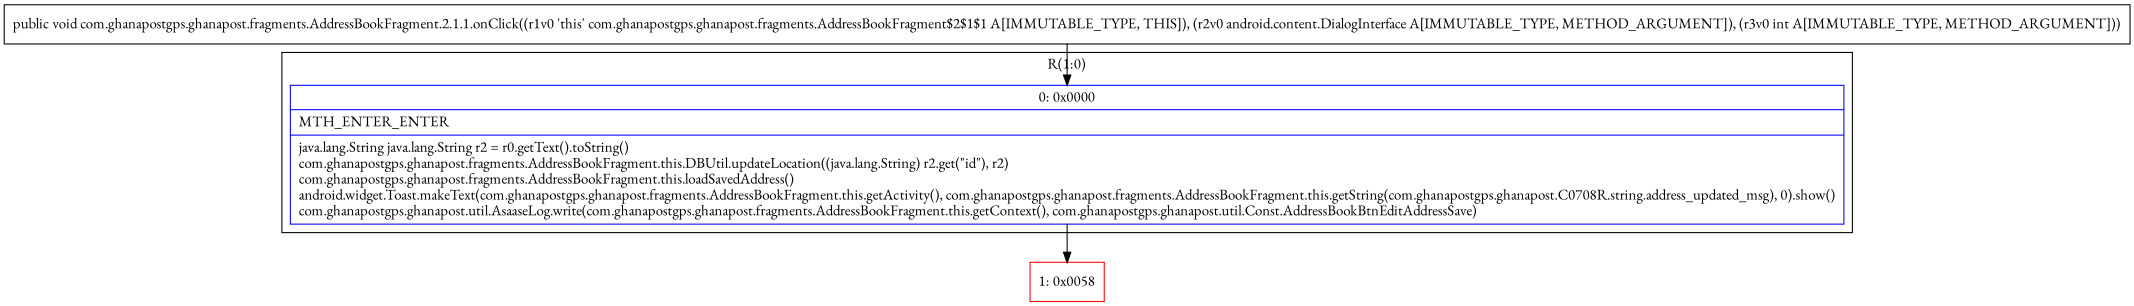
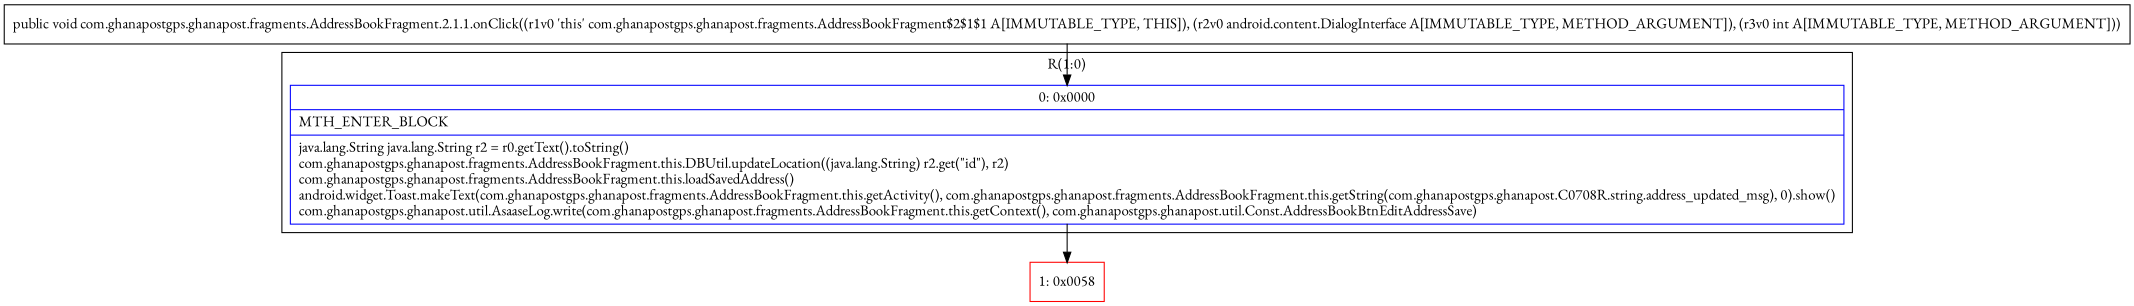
node "0: 0x0000": text "MTH_ENTER_ENTER" -> "MTH_ENTER_BLOCK"
